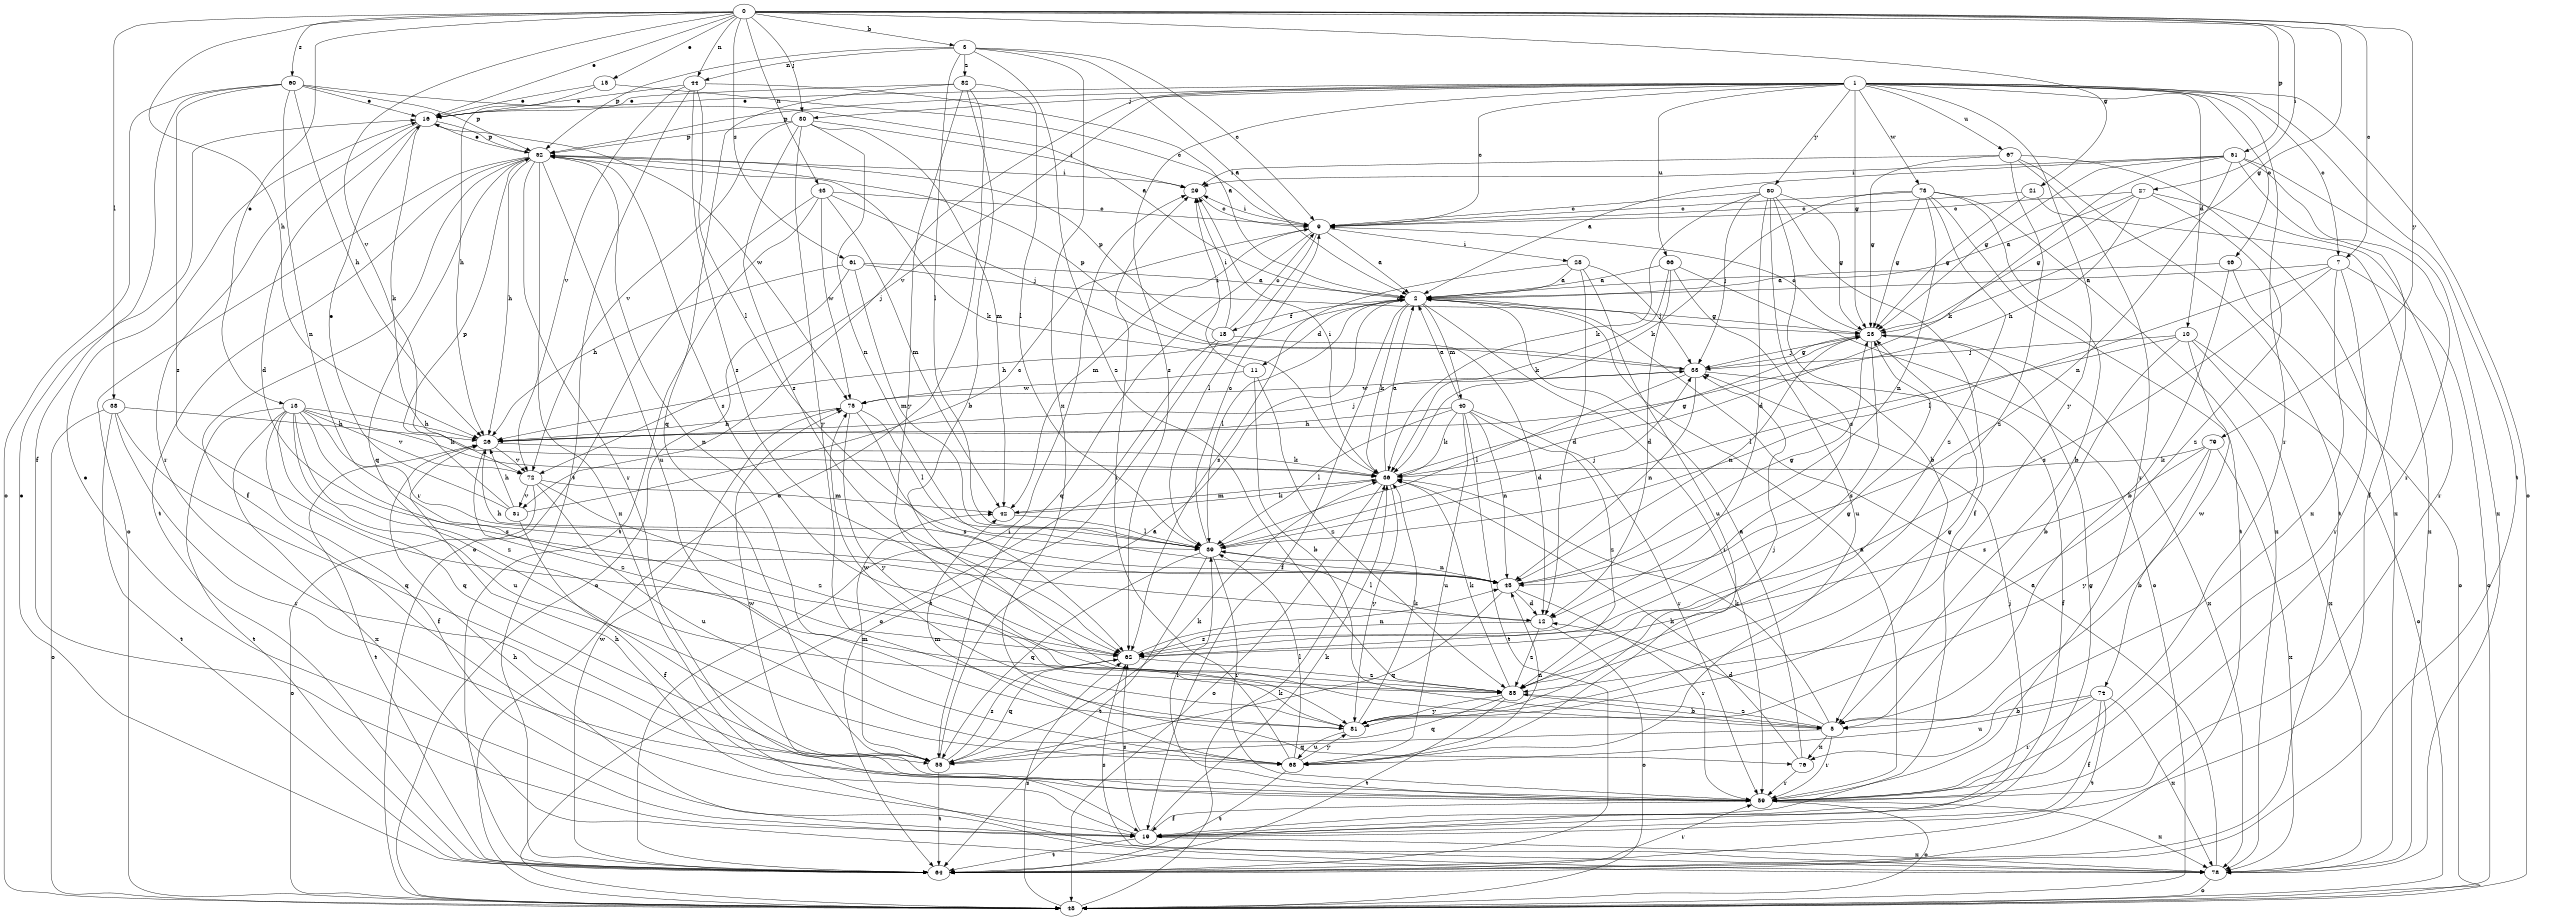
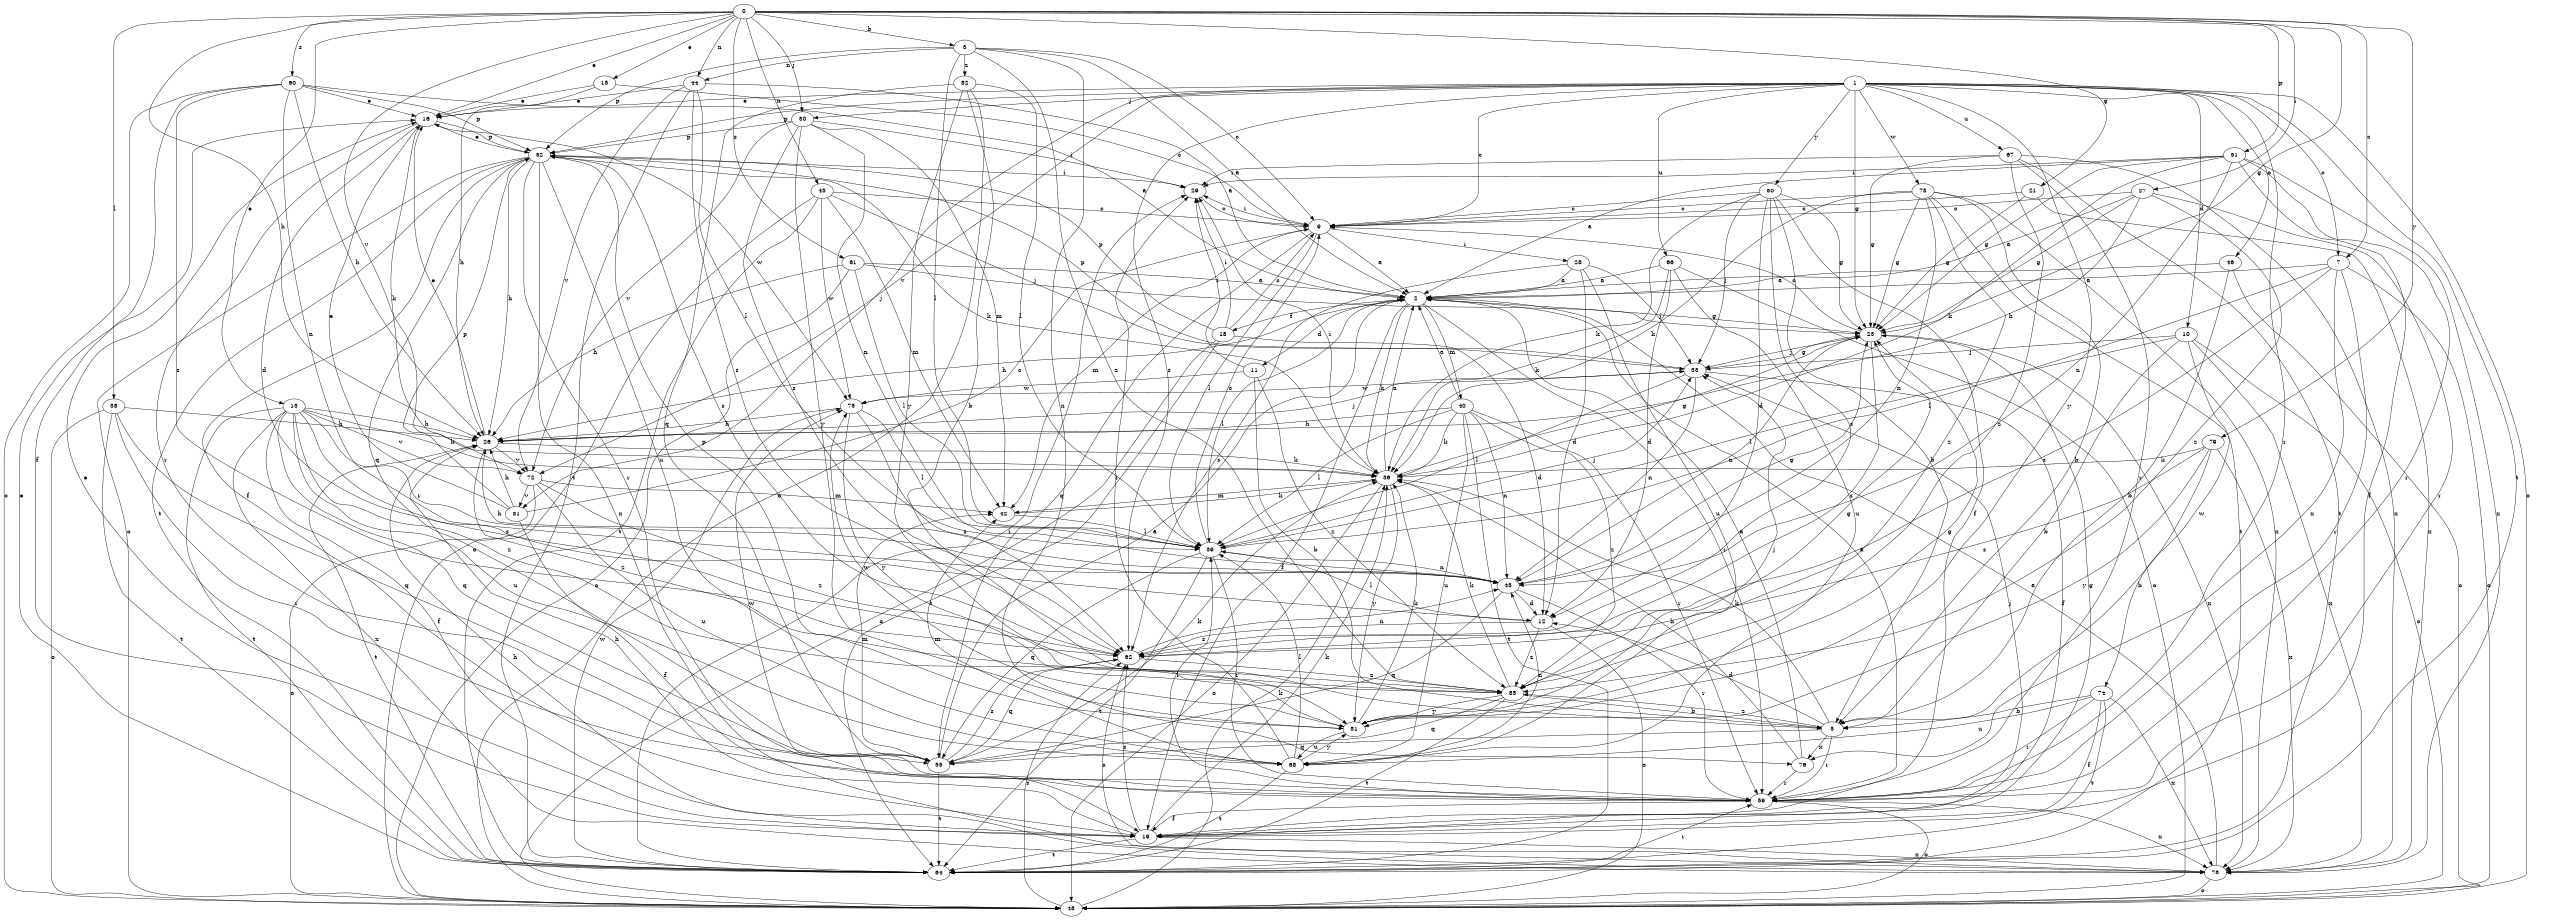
edge "82" -> "16": now "26" -> "16"
edge "61" -> "39": label "m" -> "l"
edge "81" -> "52": label "n" -> "p"
